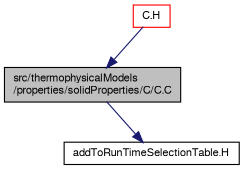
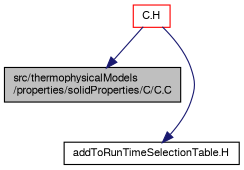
edge "src/thermophysicalModels /properties/solidProperties/C/C.C" -> "addToRunTimeSelectionTable.H": now "C.H" -> "addToRunTimeSelectionTable.H"
